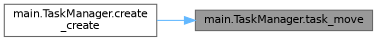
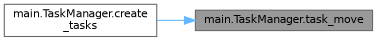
node "main.TaskManager.create _create": label "main.TaskManager.create _create" -> "main.TaskManager.create _tasks"
